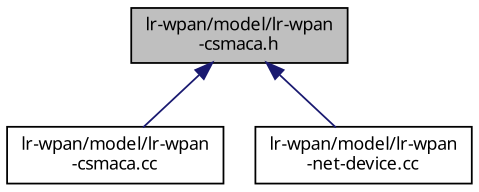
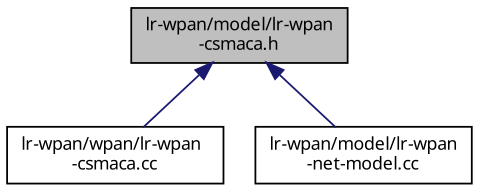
node "lr-wpan/model/lr-wpan -csmaca.cc": label "lr-wpan/model/lr-wpan -csmaca.cc" -> "lr-wpan/wpan/lr-wpan -csmaca.cc"
node "lr-wpan/model/lr-wpan -net-device.cc": label "lr-wpan/model/lr-wpan -net-device.cc" -> "lr-wpan/model/lr-wpan -net-model.cc"
